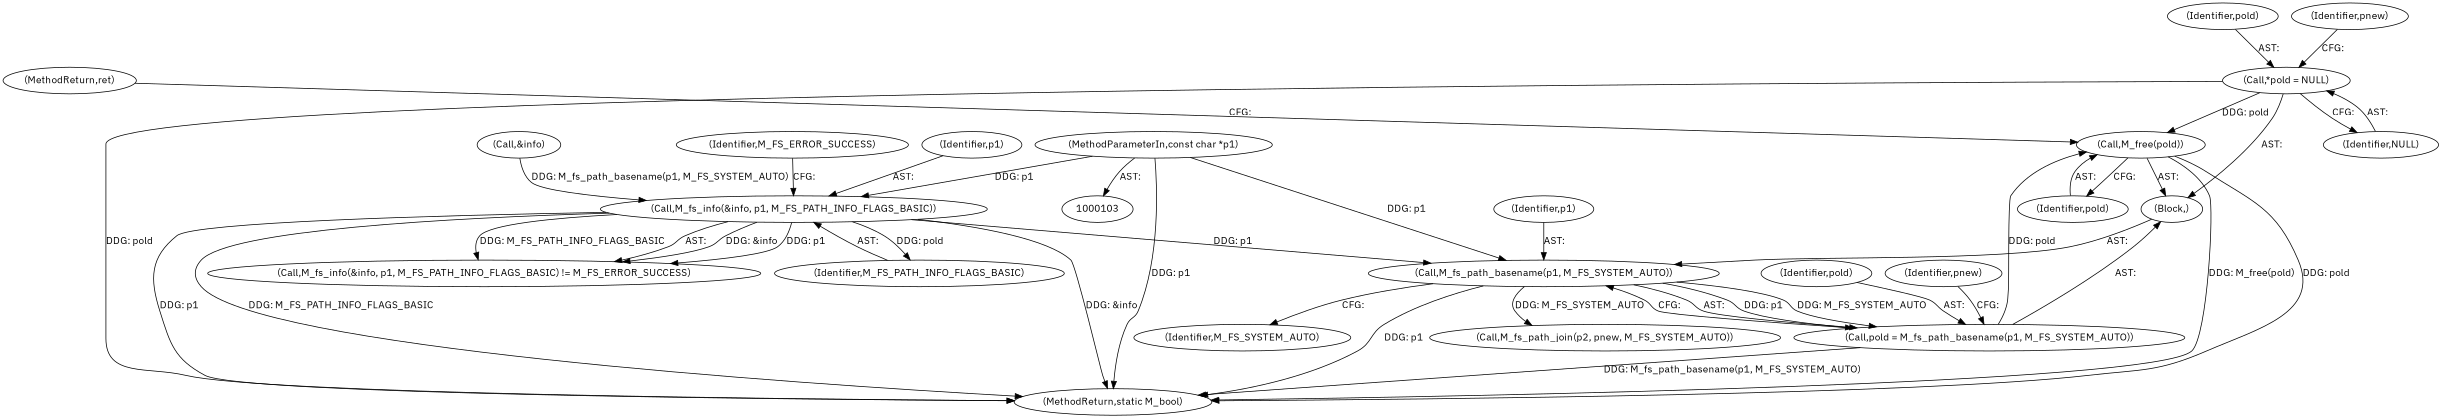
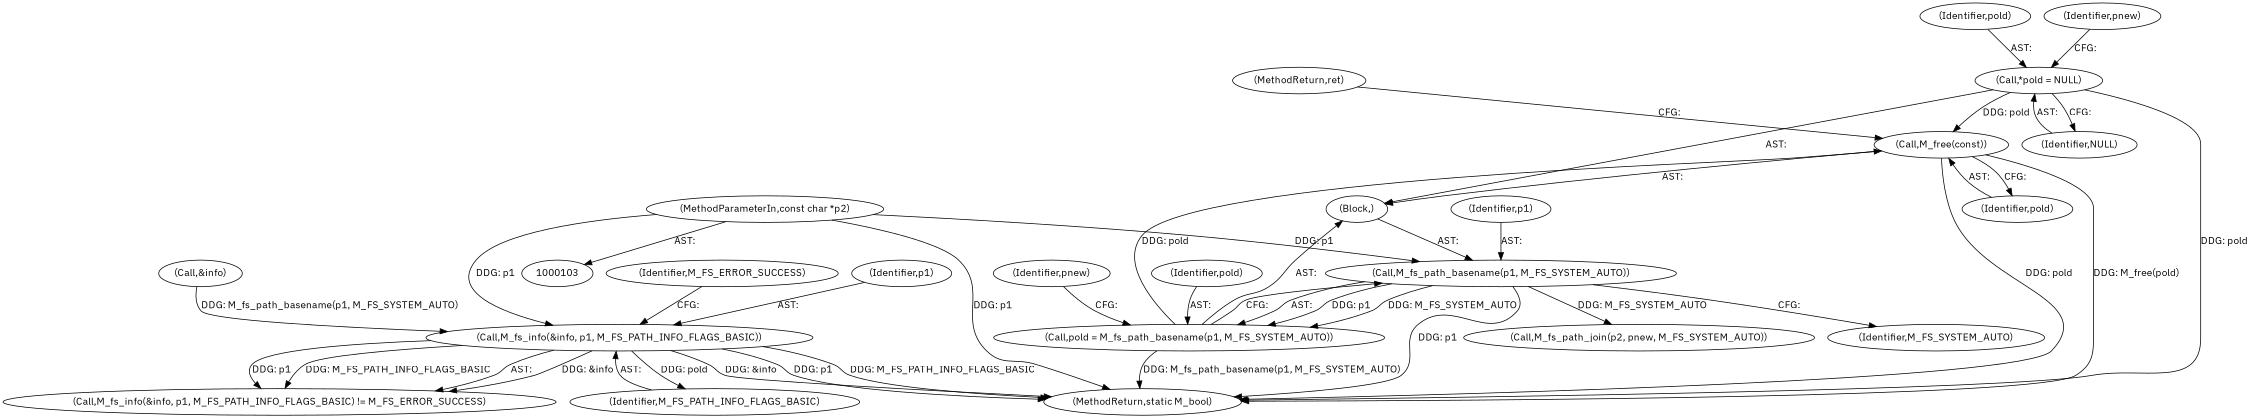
node "(MethodParameterIn,const char *p1)": label "(MethodParameterIn,const char *p1)" -> "(MethodParameterIn,const char *p2)"
node "(Call,M_free(pold))": label "(Call,M_free(pold))" -> "(Call,M_free(const))"
edge "(Call,M_fs_info(&info, p1, M_FS_PATH_INFO_FLAGS_BASIC))" -> "(Call,M_fs_path_basename(p1, M_FS_SYSTEM_AUTO))": removed, label "DDG: p1"
